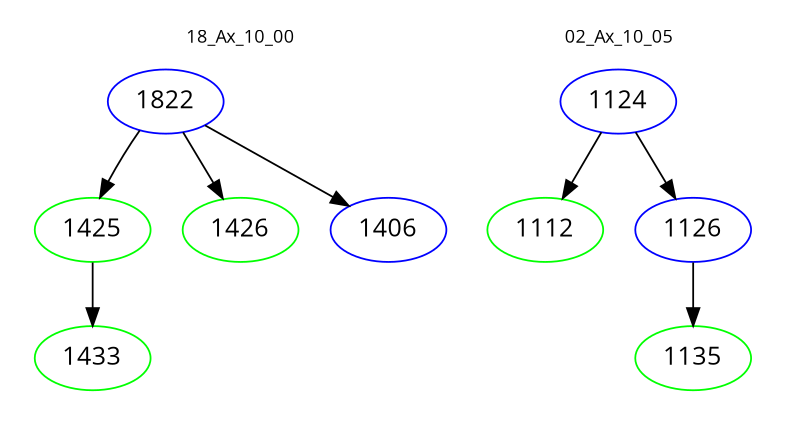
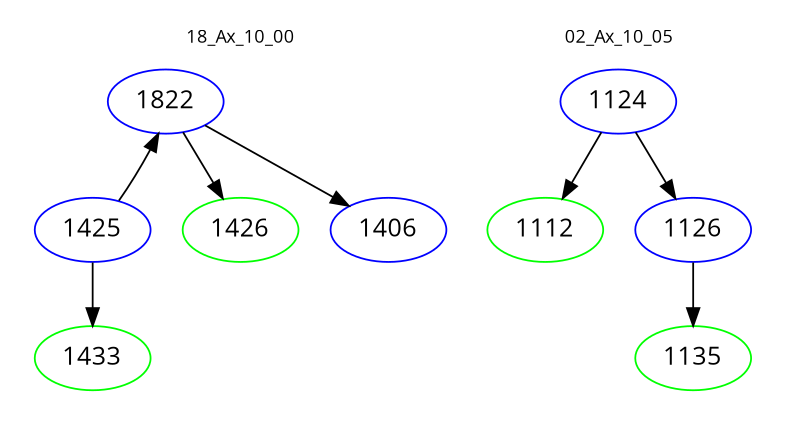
edge "1822" -> "1425": reversed
node "1425": color green -> blue
